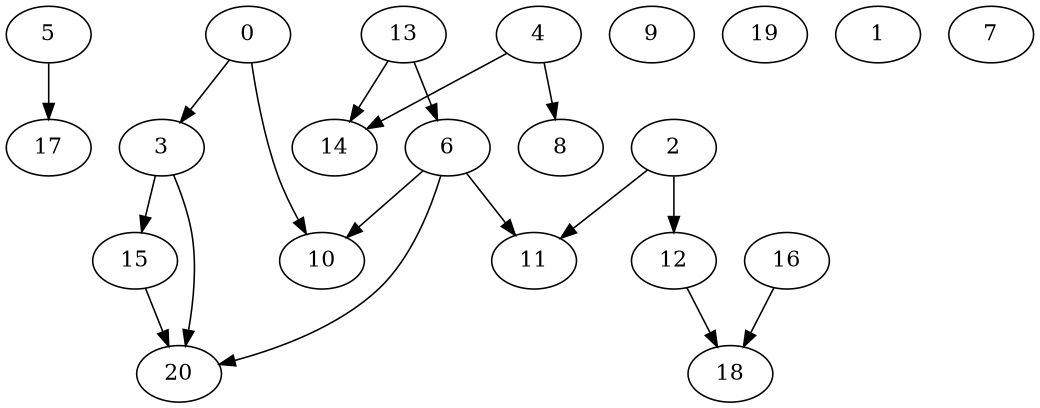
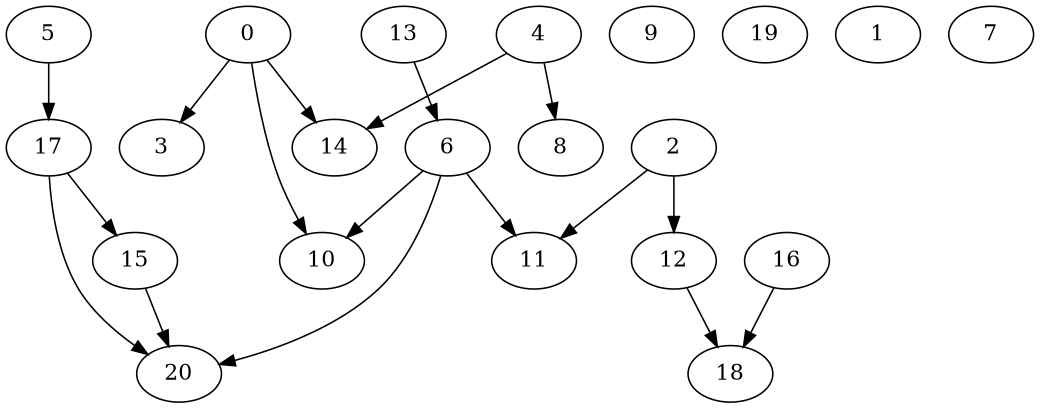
edge "13" -> "14": now "0" -> "14"
edge "3" -> "15": now "17" -> "15"
edge "3" -> "20": now "17" -> "20"
